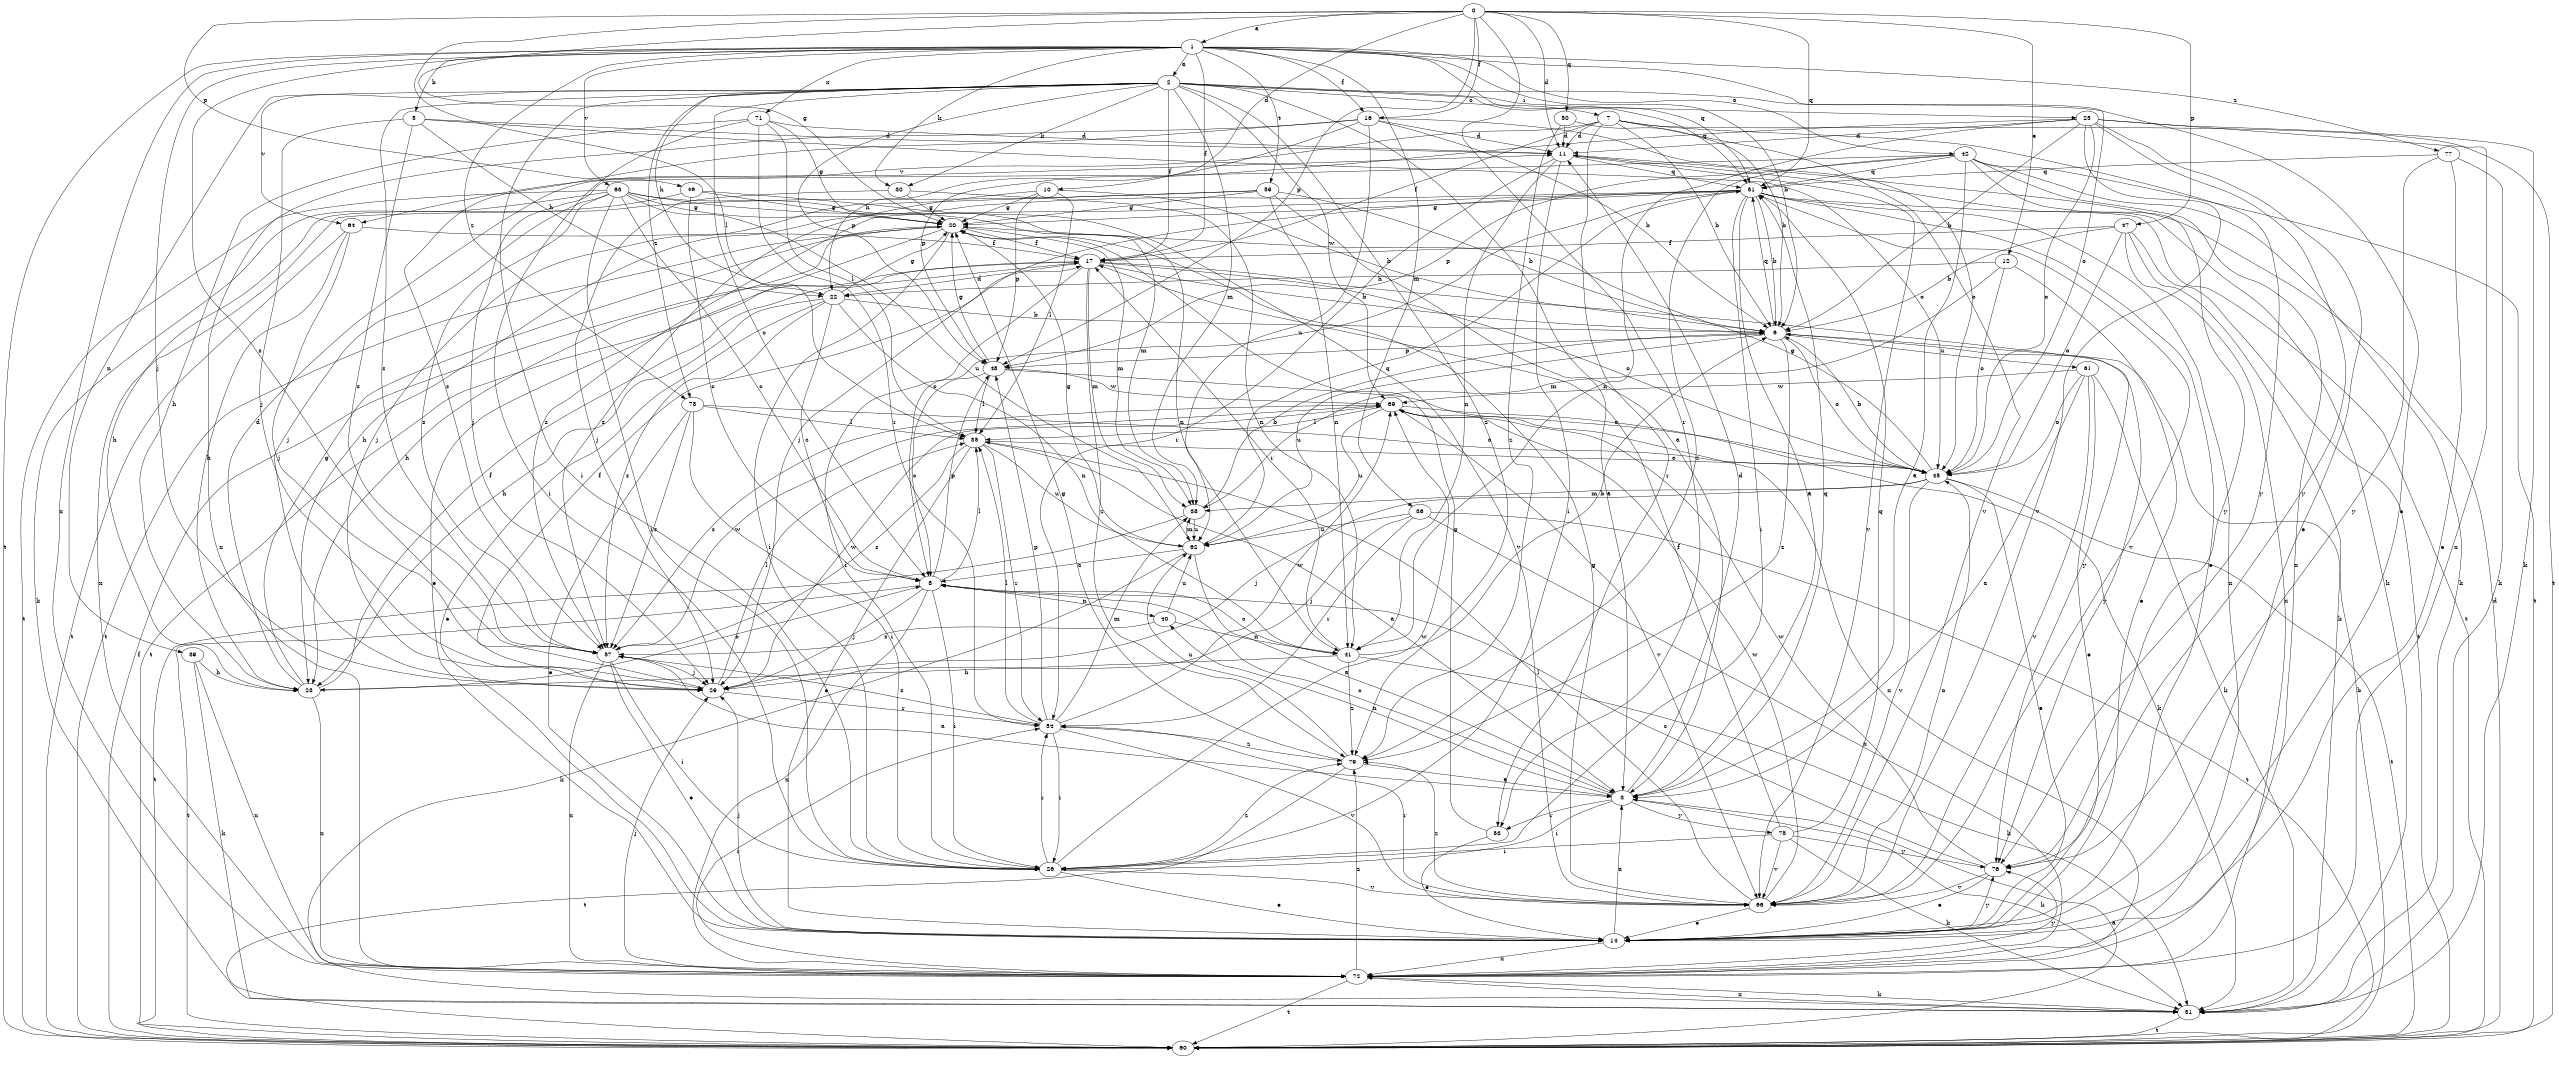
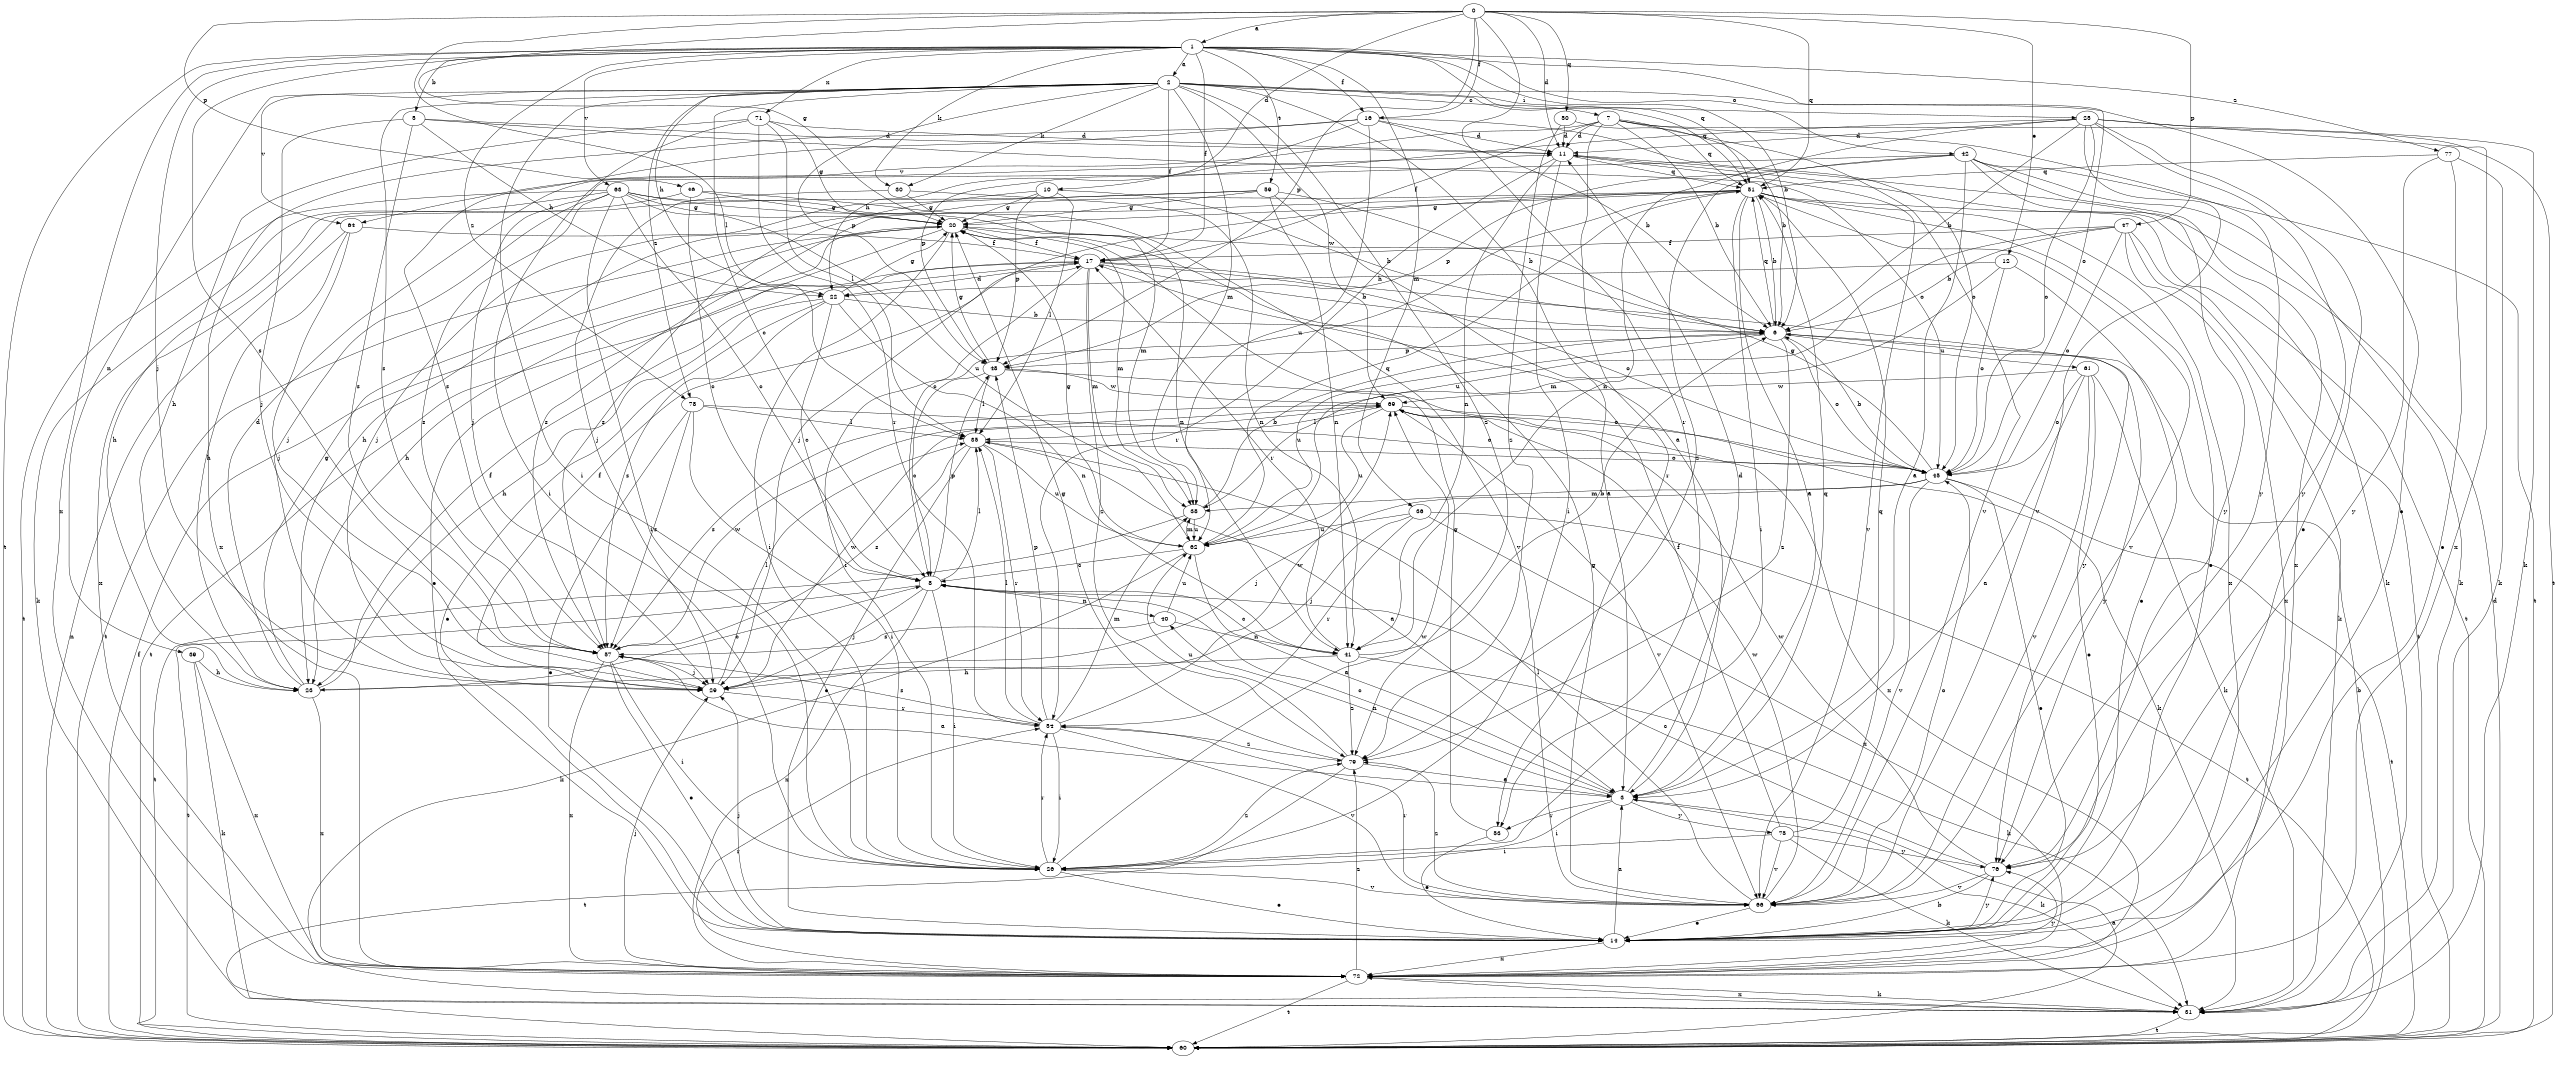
edge "42" -> "51": now "7" -> "51"
edge "47" -> "62": added, label "u"
edge "64" -> "60": label "t" -> "n"
edge "76" -> "14": label "e" -> "b"
